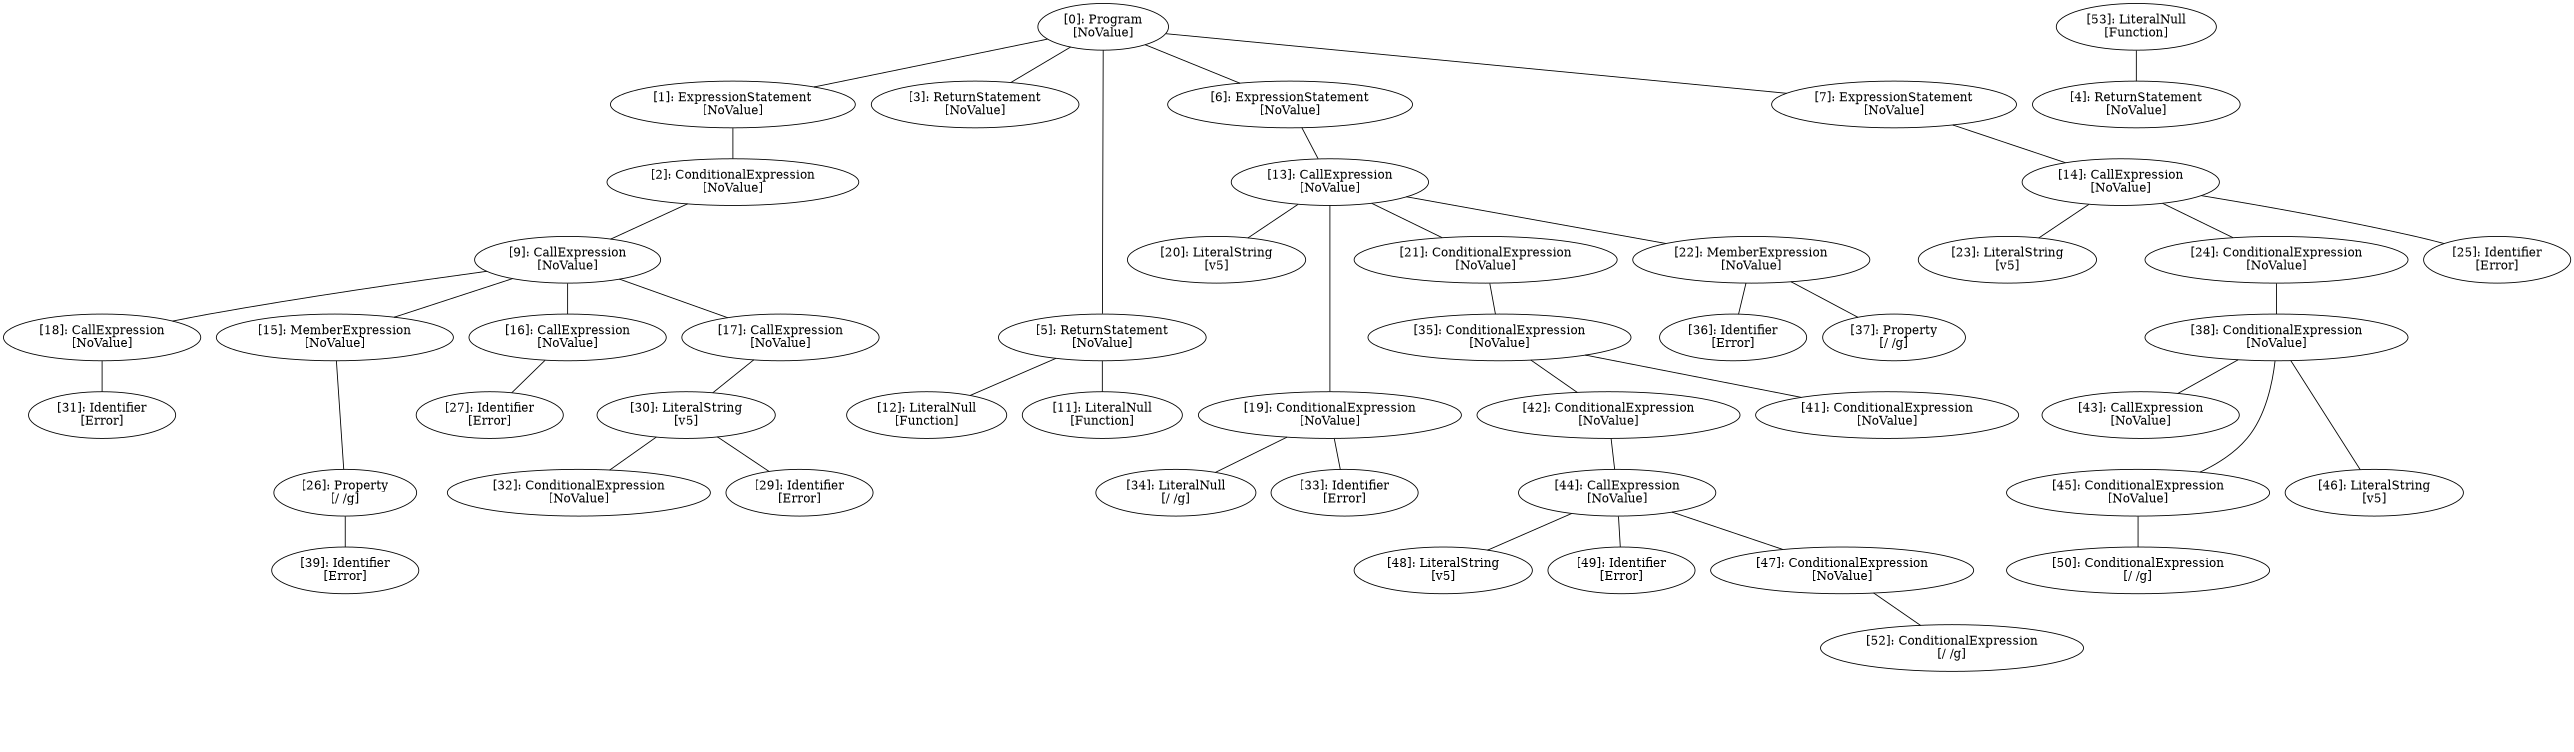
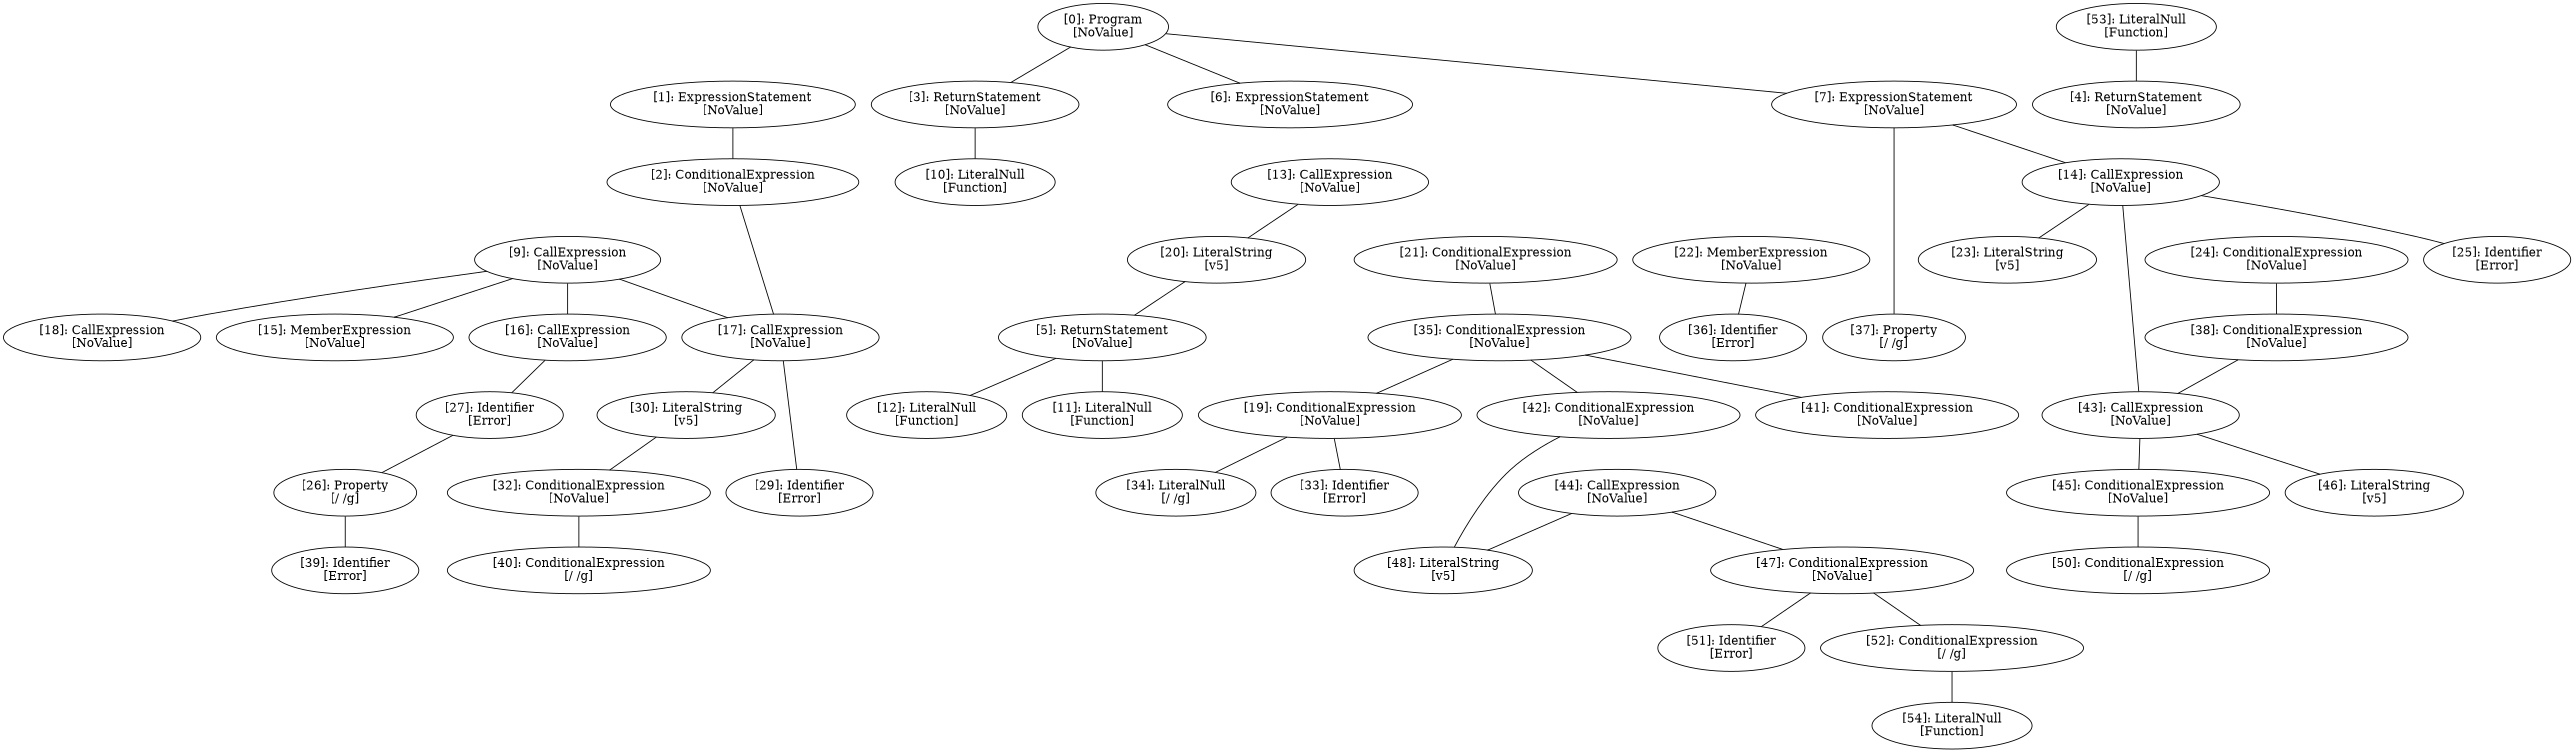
edge "[0]: Program [NoValue]" -- "[1]: ExpressionStatement [NoValue]": removed
edge "[6]: ExpressionStatement [NoValue]" -- "[13]: CallExpression [NoValue]": removed
node "[10]: LiteralNull [Function]": added
edge "[0]: Program [NoValue]" -- "[5]: ReturnStatement [NoValue]": now "[20]: LiteralString [v5]" -- "[5]: ReturnStatement [NoValue]"
edge "[13]: CallExpression [NoValue]" -- "[22]: MemberExpression [NoValue]": removed
edge "[2]: ConditionalExpression [NoValue]" -- "[9]: CallExpression [NoValue]": now "[2]: ConditionalExpression [NoValue]" -- "[17]: CallExpression [NoValue]"
edge "[13]: CallExpression [NoValue]" -- "[21]: ConditionalExpression [NoValue]": removed
edge "[14]: CallExpression [NoValue]" -- "[24]: ConditionalExpression [NoValue]": now "[14]: CallExpression [NoValue]" -- "[43]: CallExpression [NoValue]"
edge "[13]: CallExpression [NoValue]" -- "[19]: ConditionalExpression [NoValue]": now "[35]: ConditionalExpression [NoValue]" -- "[19]: ConditionalExpression [NoValue]"
edge "[22]: MemberExpression [NoValue]" -- "[37]: Property [/ /g]": now "[7]: ExpressionStatement [NoValue]" -- "[37]: Property [/ /g]"
node "[31]: Identifier [Error]": removed
edge "[15]: MemberExpression [NoValue]" -- "[26]: Property [/ /g]": now "[27]: Identifier [Error]" -- "[26]: Property [/ /g]"
edge "[38]: ConditionalExpression [NoValue]" -- "[46]: LiteralString [v5]": now "[43]: CallExpression [NoValue]" -- "[46]: LiteralString [v5]"
edge "[38]: ConditionalExpression [NoValue]" -- "[45]: ConditionalExpression [NoValue]": now "[43]: CallExpression [NoValue]" -- "[45]: ConditionalExpression [NoValue]"
edge "[30]: LiteralString [v5]" -- "[29]: Identifier [Error]": now "[17]: CallExpression [NoValue]" -- "[29]: Identifier [Error]"
edge "[42]: ConditionalExpression [NoValue]" -- "[44]: CallExpression [NoValue]": now "[42]: ConditionalExpression [NoValue]" -- "[48]: LiteralString [v5]"
node "[40]: ConditionalExpression [/ /g]": added
node "[49]: Identifier [Error]": removed
node "[51]: Identifier [Error]": added
node "[54]: LiteralNull [Function]": added
